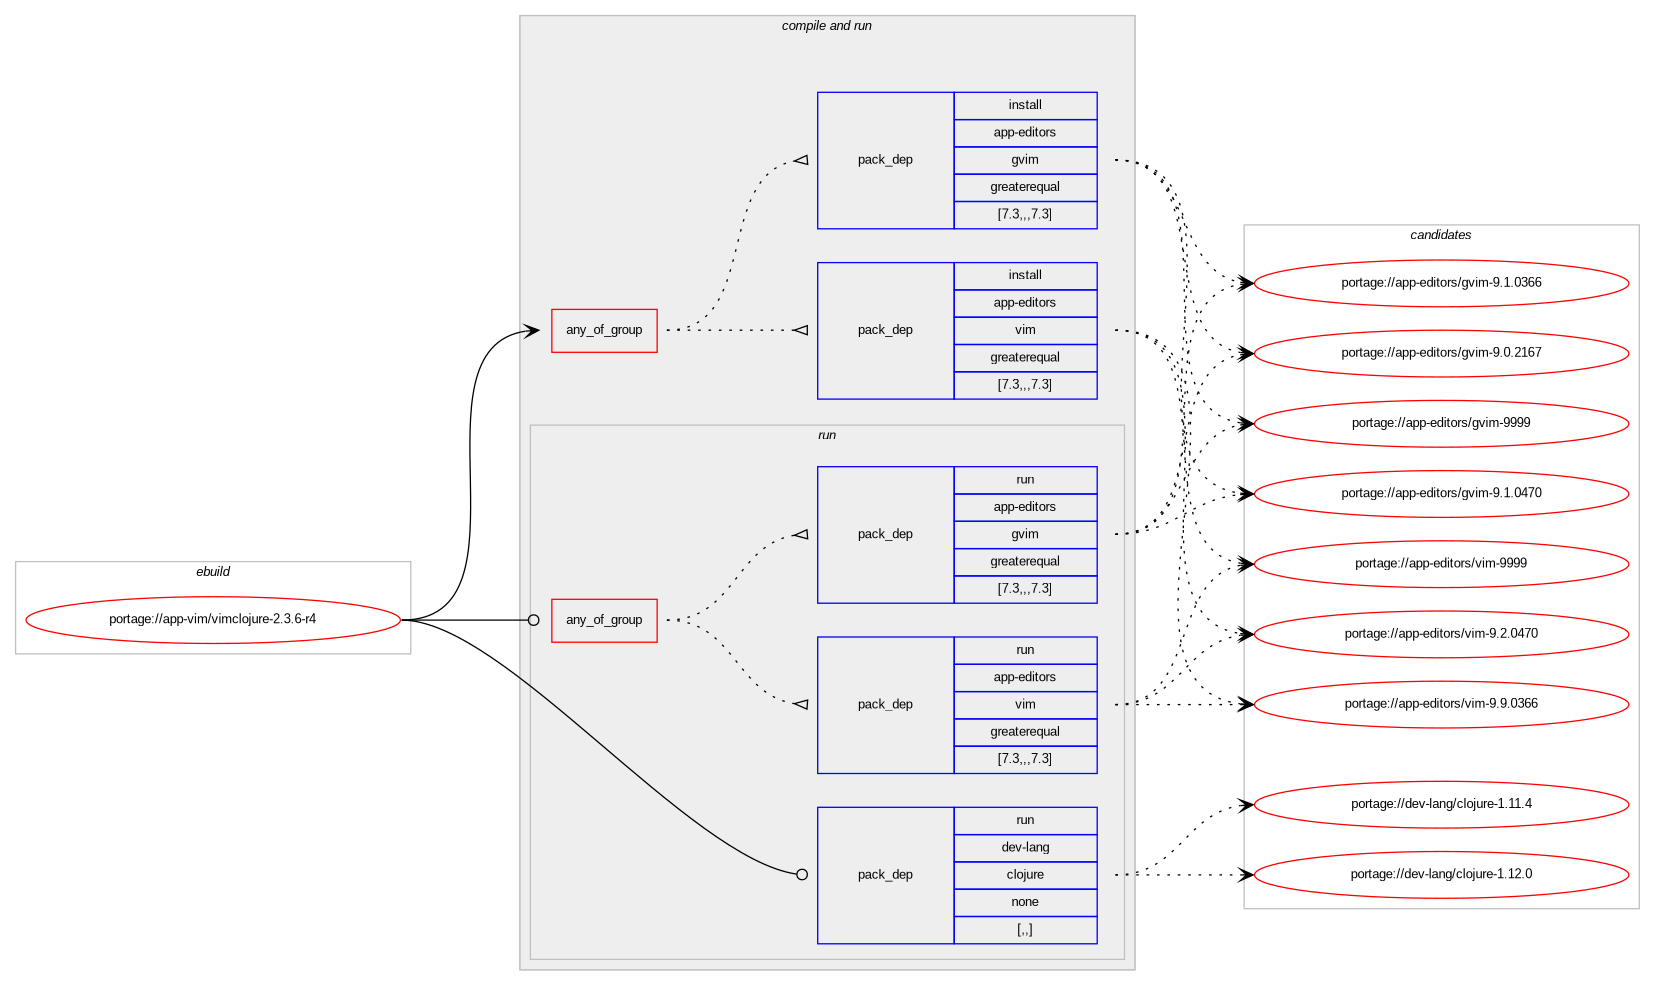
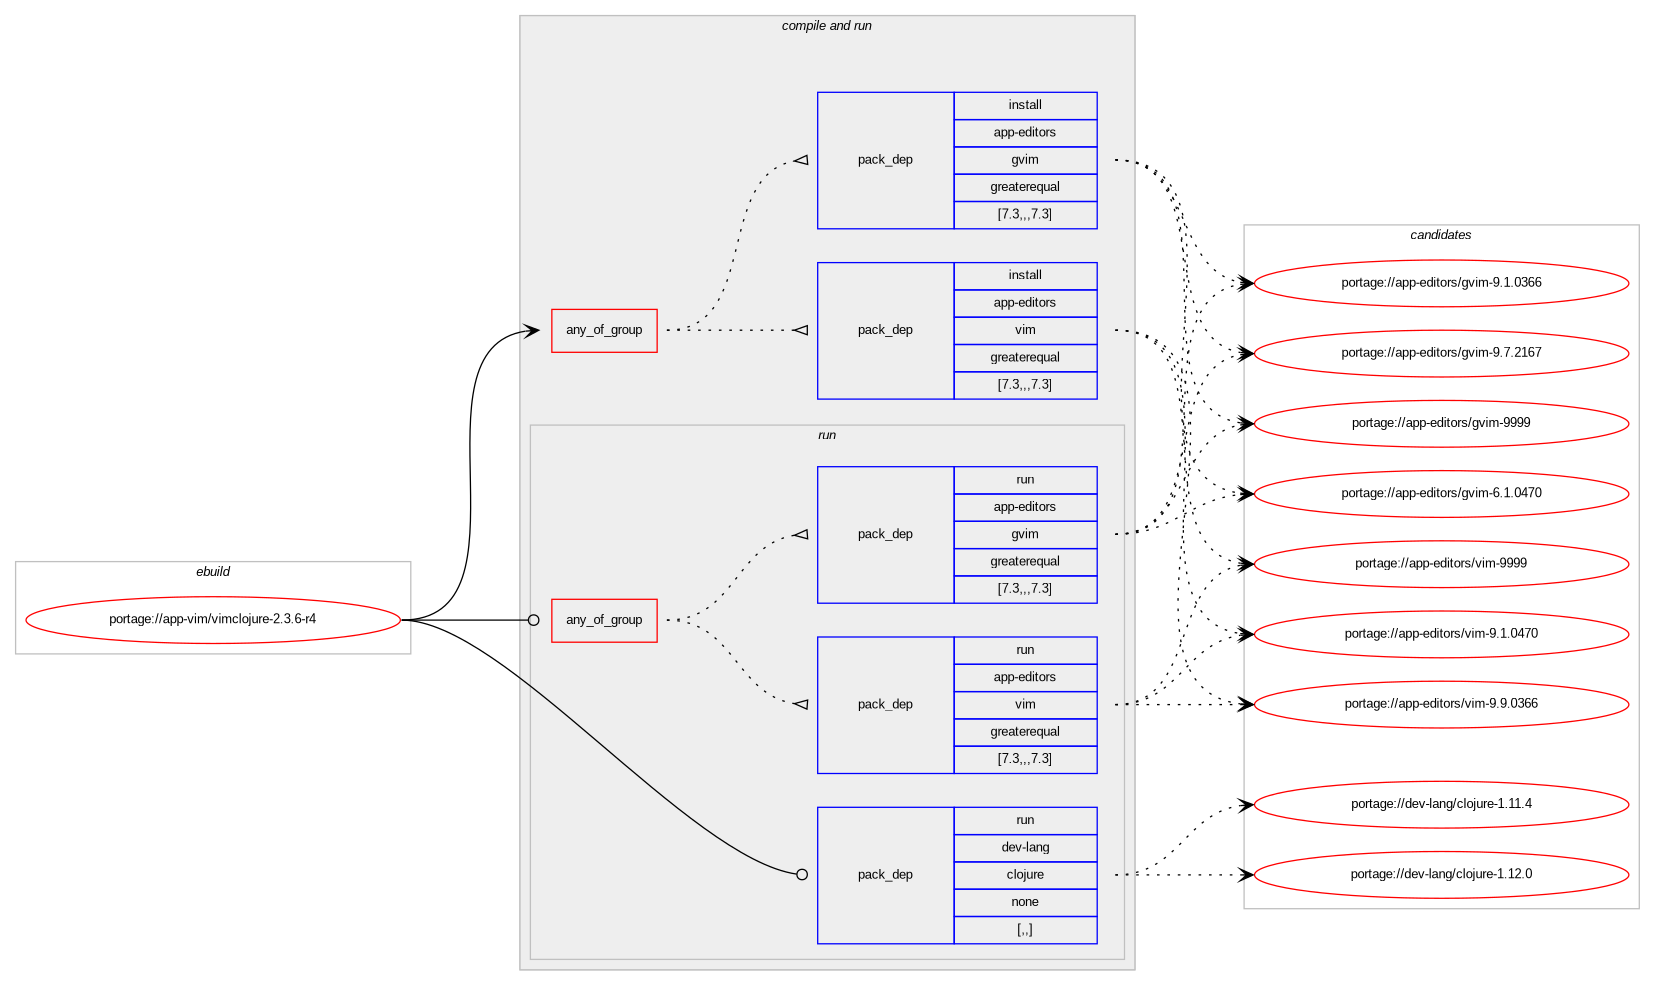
node "portage://app-editors/gvim-9.0.2167": label "portage://app-editors/gvim-9.0.2167" -> "portage://app-editors/gvim-9.7.2167"
node "portage://app-editors/gvim-9.1.0470": label "portage://app-editors/gvim-9.1.0470" -> "portage://app-editors/gvim-6.1.0470"
node "portage://app-editors/vim-9.2.0470": label "portage://app-editors/vim-9.2.0470" -> "portage://app-editors/vim-9.1.0470"
